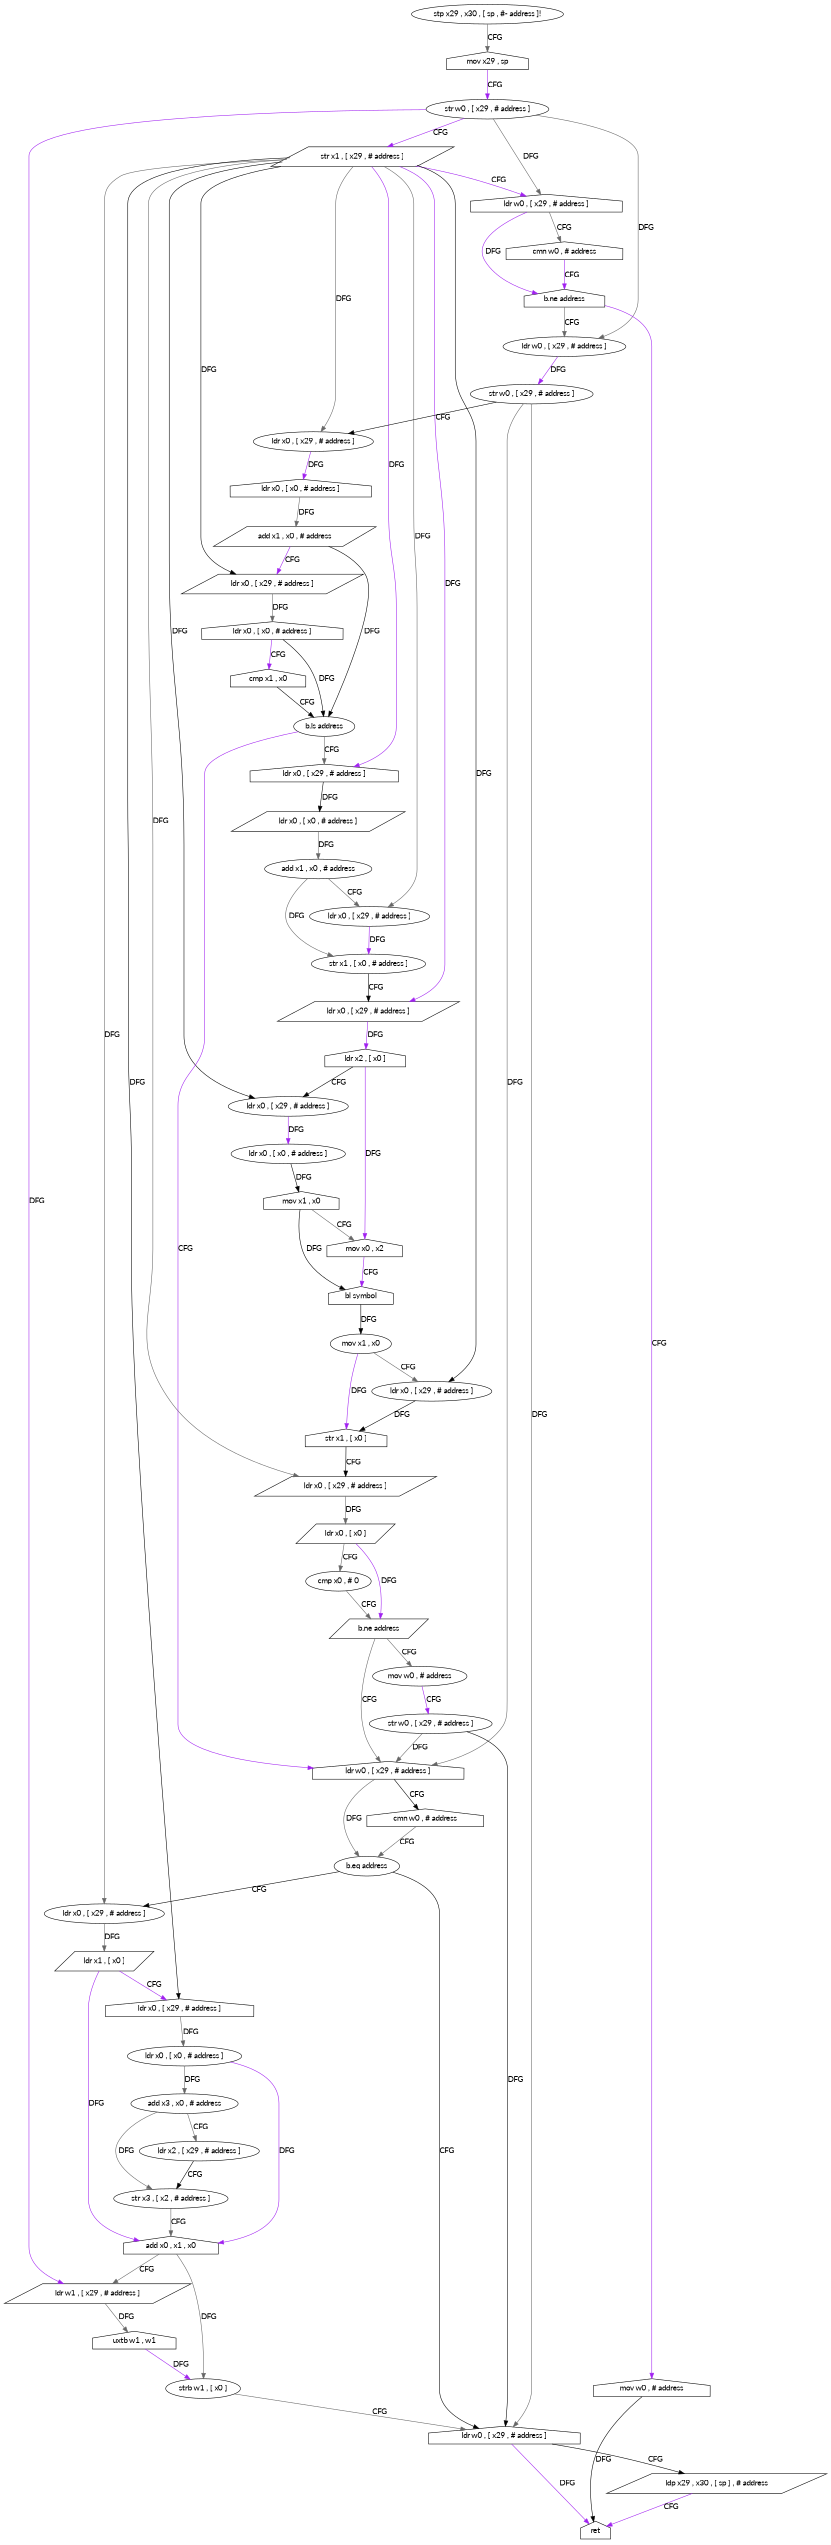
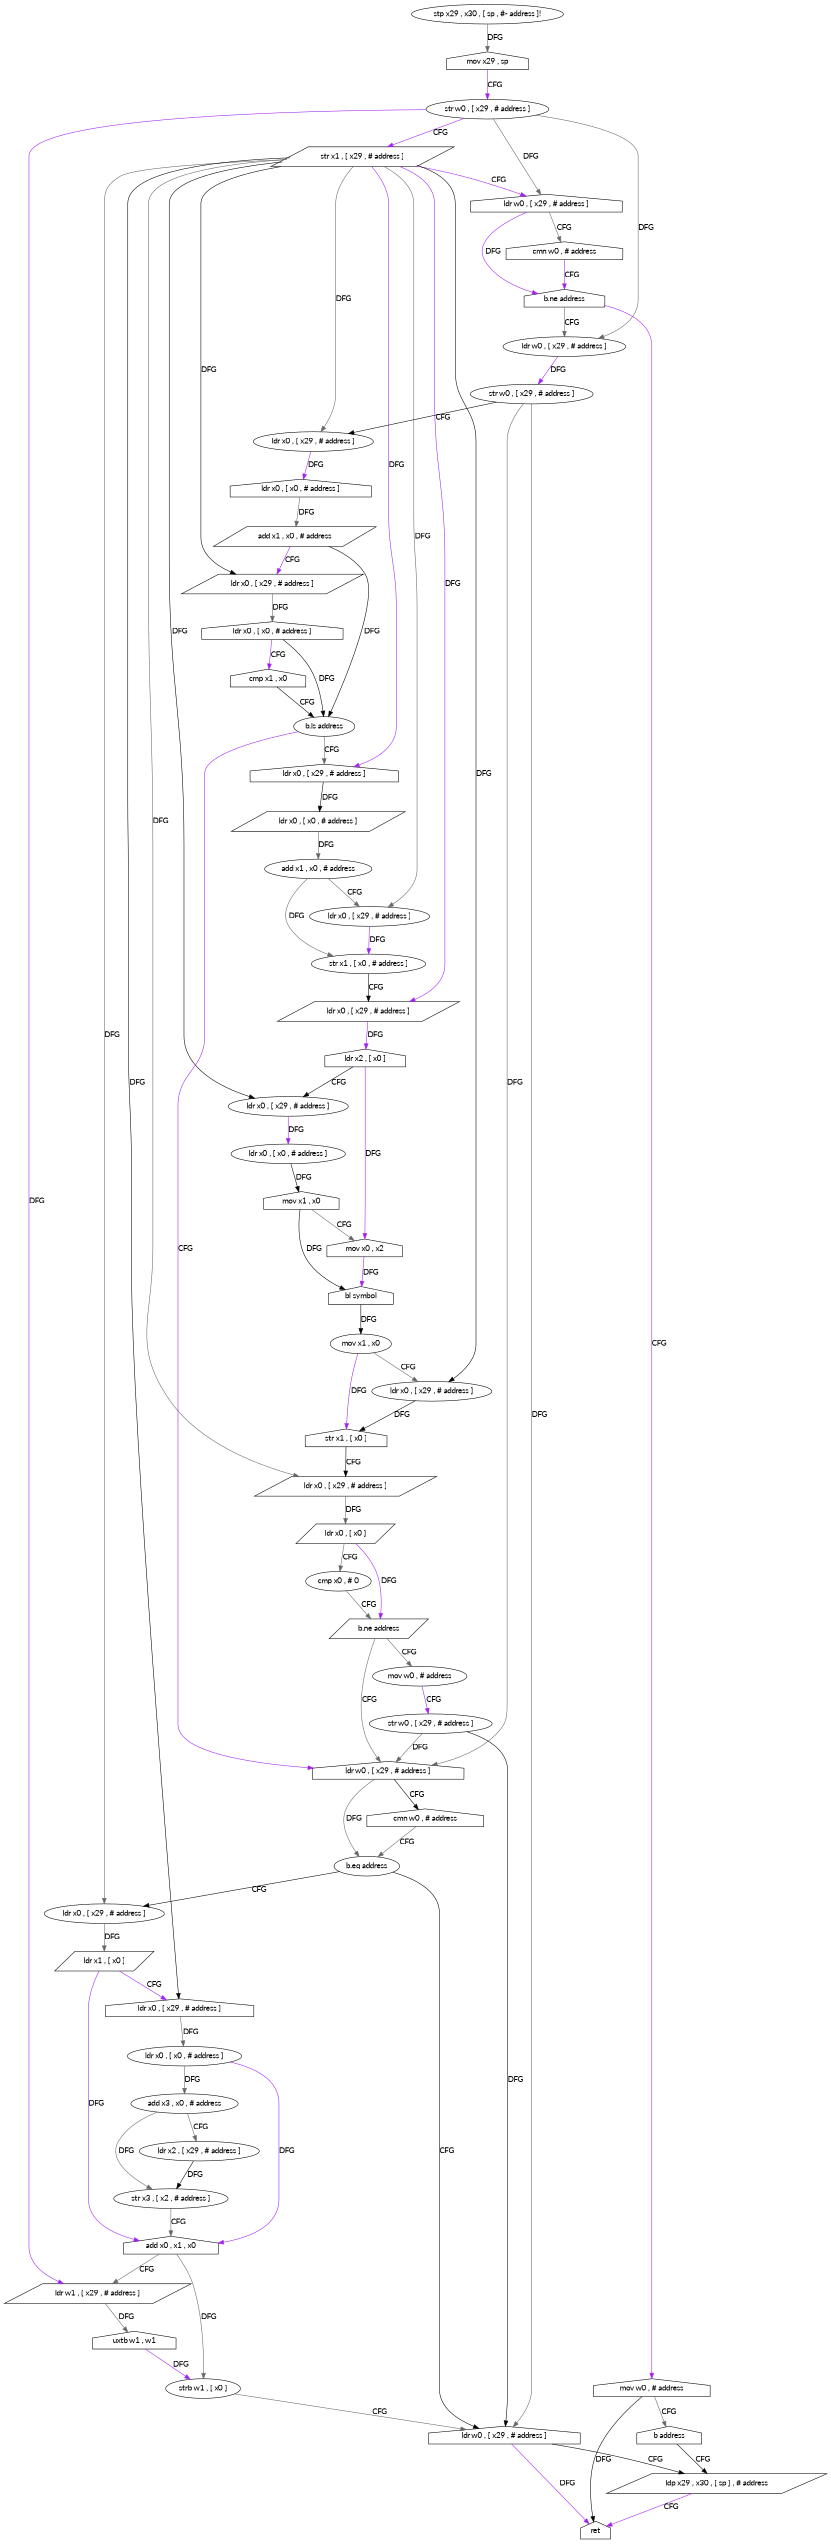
edge "stp x29 , x30 , [ sp , #- address ]!" -> "mov x29 , sp": label "CFG" -> "DFG"
edge "mov x0 , x2" -> "bl symbol": label "CFG" -> "DFG"
edge "ldr x2 , [ x29 , # address ]" -> "str x3 , [ x2 , # address ]": label "CFG" -> "DFG"
node "b address": added
